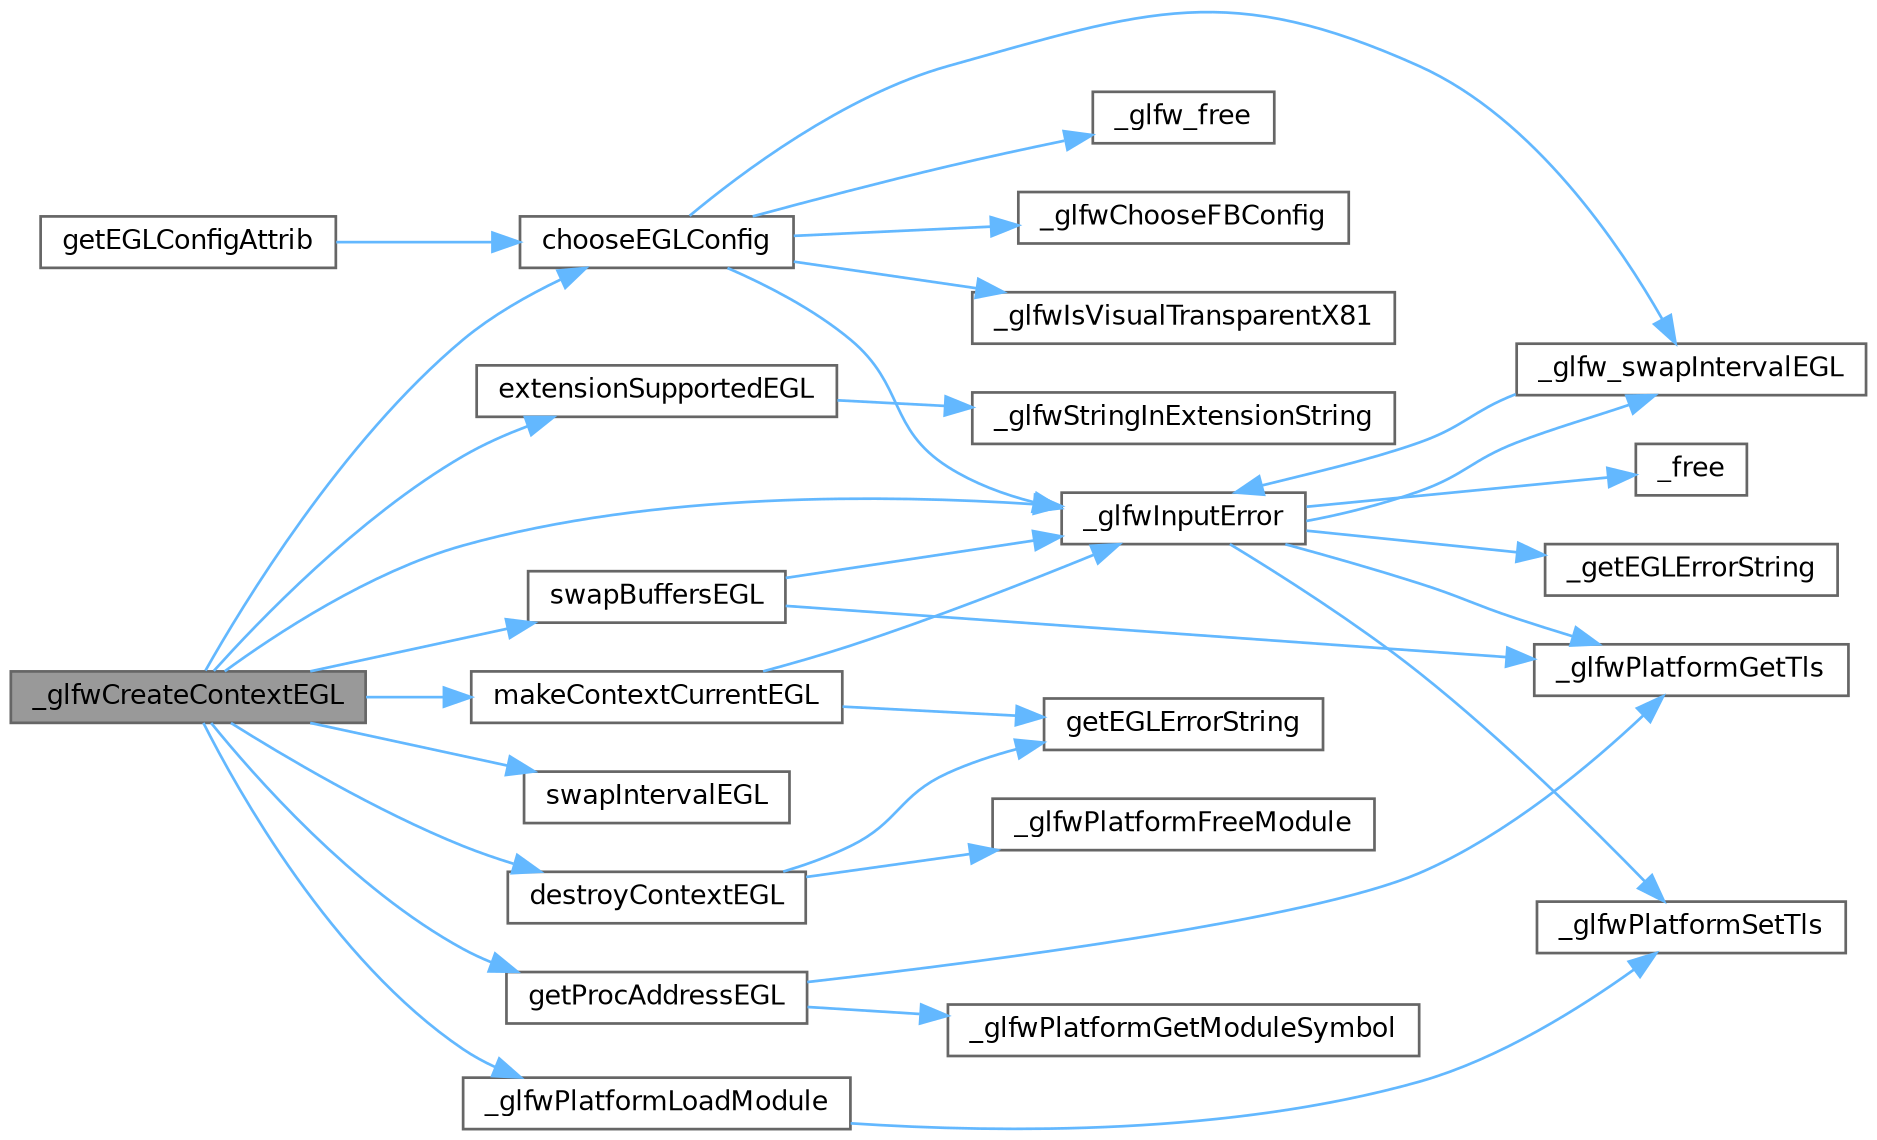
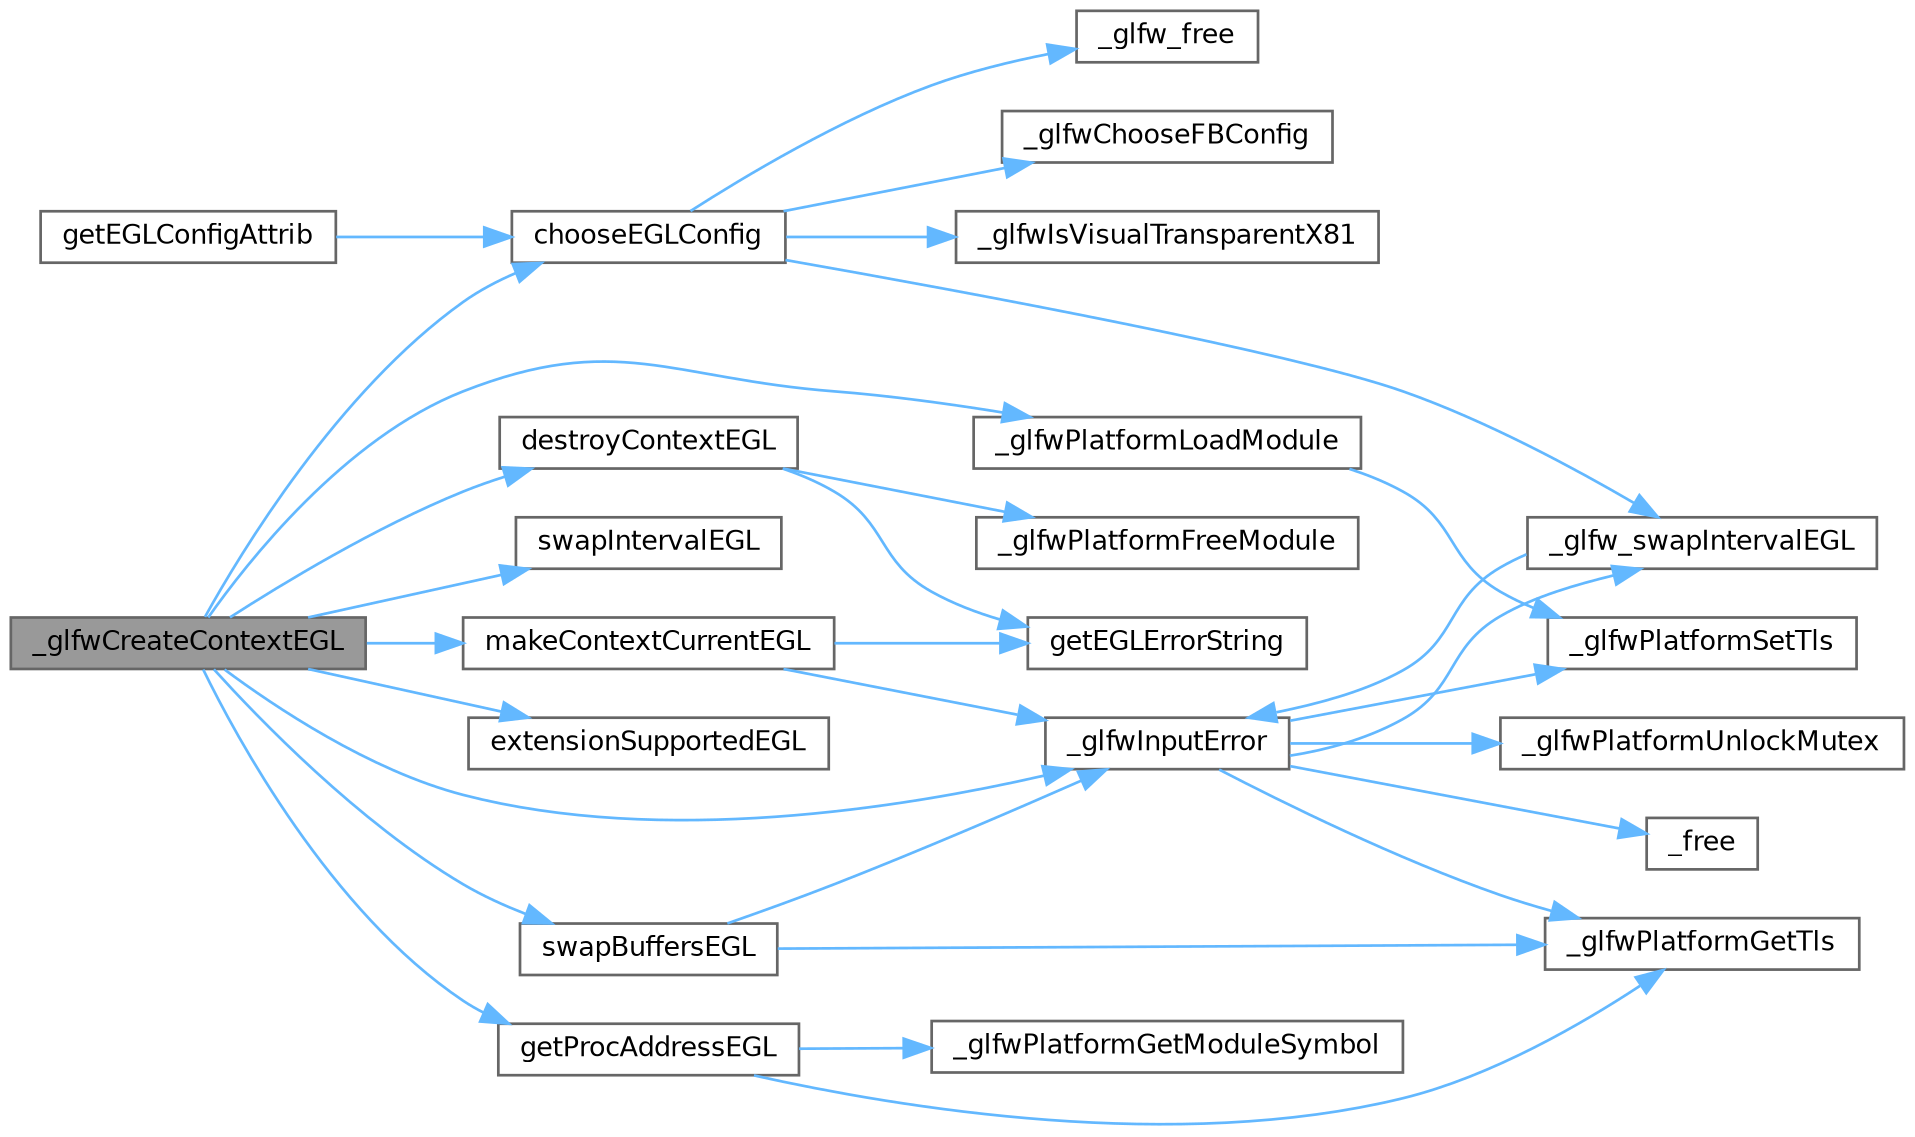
edge "chooseEGLConfig" -> "_glfwInputError": removed
node "_glfwStringInExtensionString": removed
node "_getEGLErrorString": label "_getEGLErrorString" -> "_glfwPlatformUnlockMutex"
